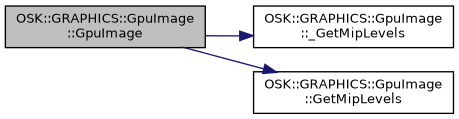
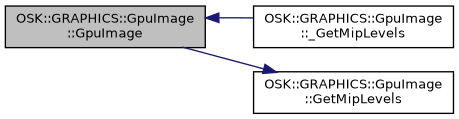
edge "OSK::GRAPHICS::GpuImage ::GpuImage" -> "OSK::GRAPHICS::GpuImage ::_GetMipLevels": reversed
